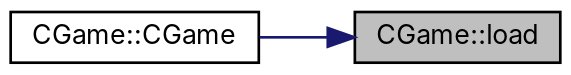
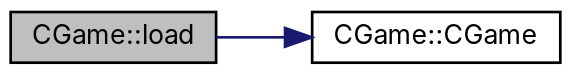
edge "CGame::CGame" -> "CGame::load": reversed
